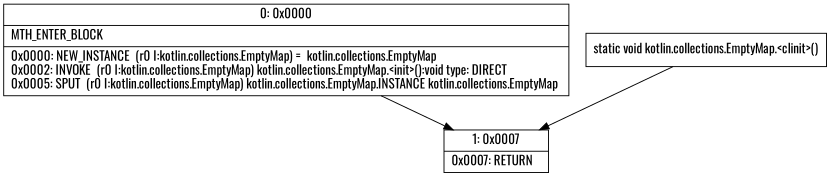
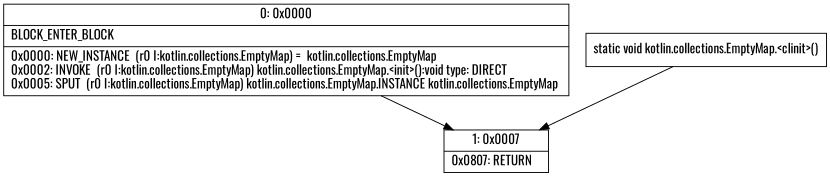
node "0: 0x0000": text "MTH_ENTER_BLOCK" -> "BLOCK_ENTER_BLOCK"
node "1: 0x0007": text "0x0007: RETURN" -> "0x0807: RETURN"
